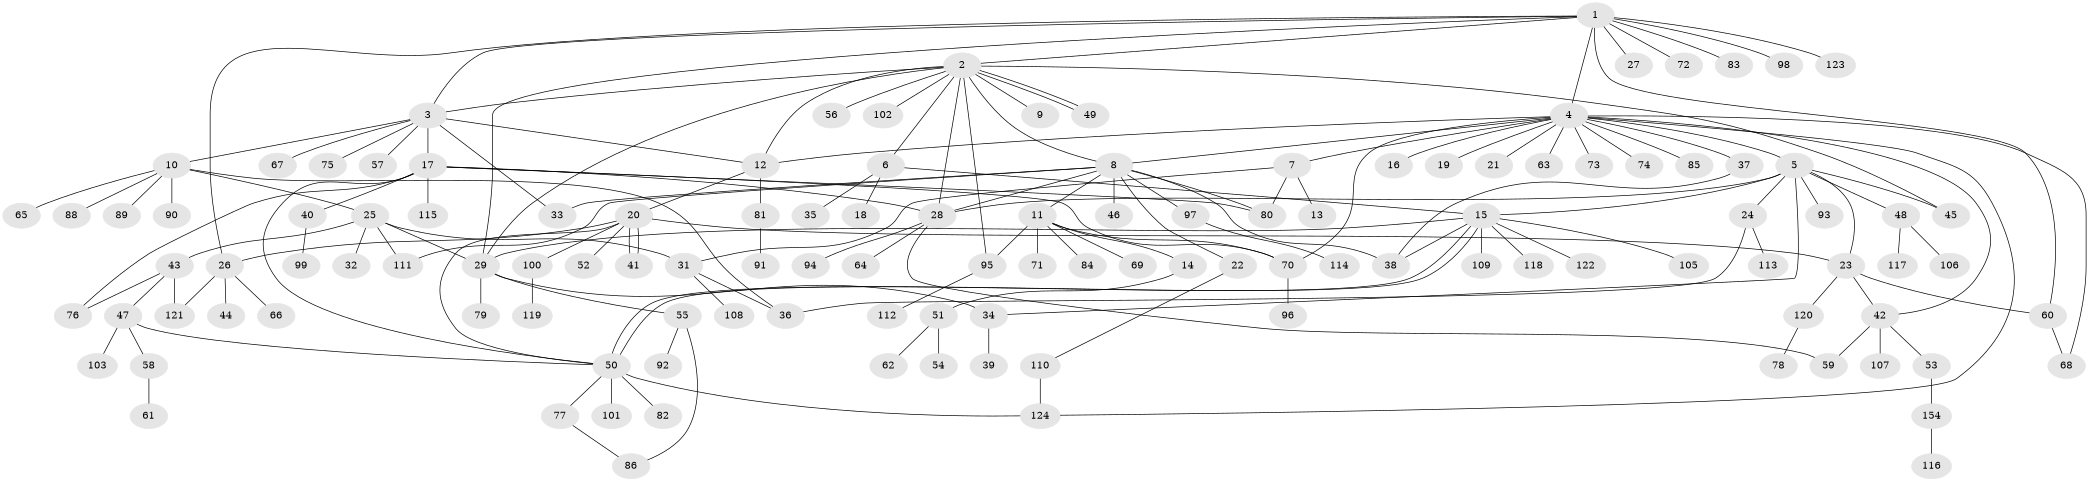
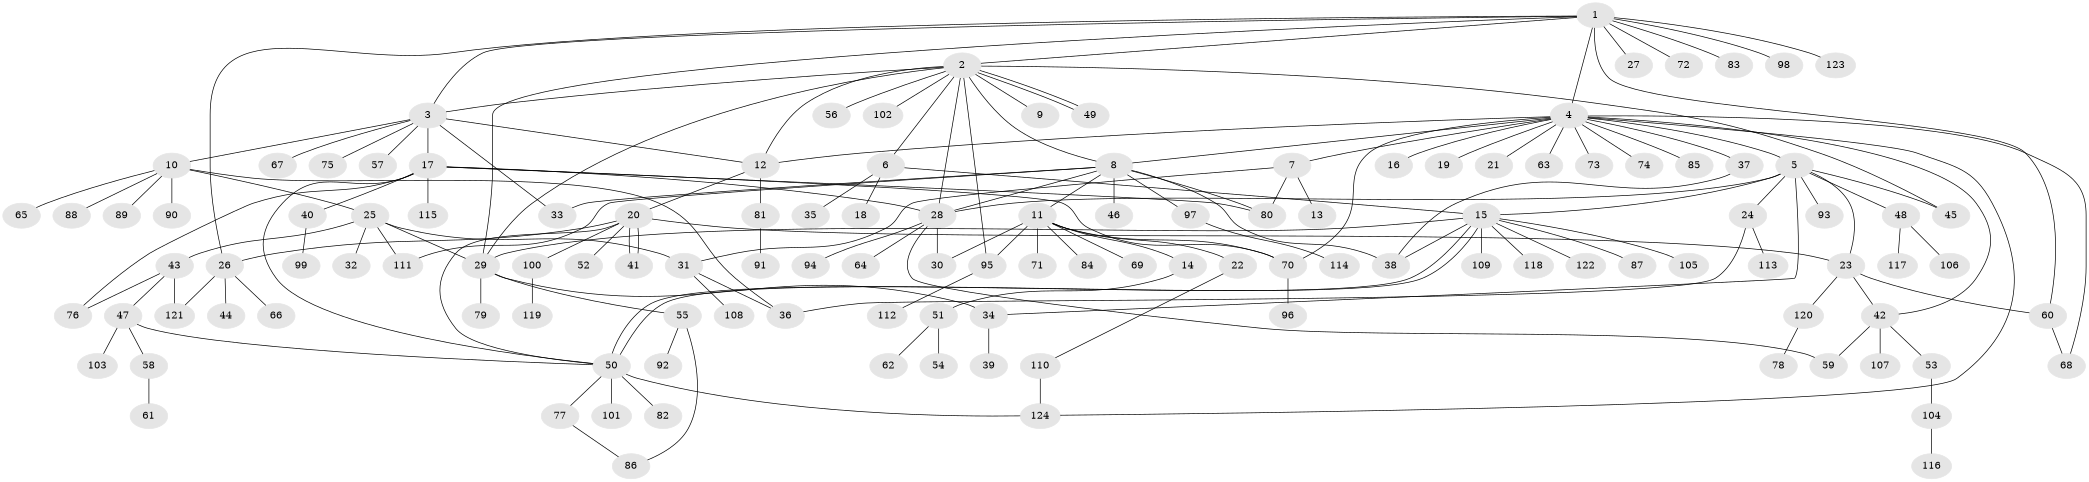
edge "8" -- "22": now "11" -- "22"
node "30": added
node "87": added
node "154": label "154" -> "104"
